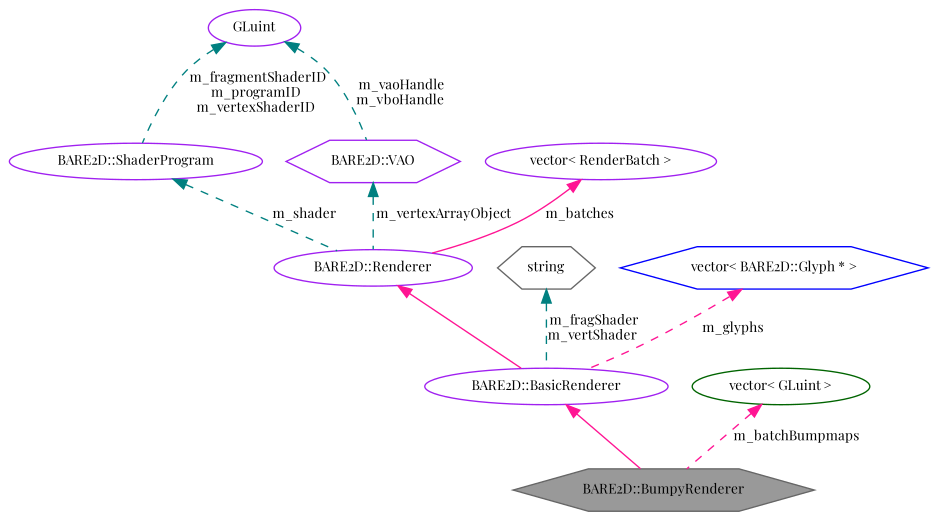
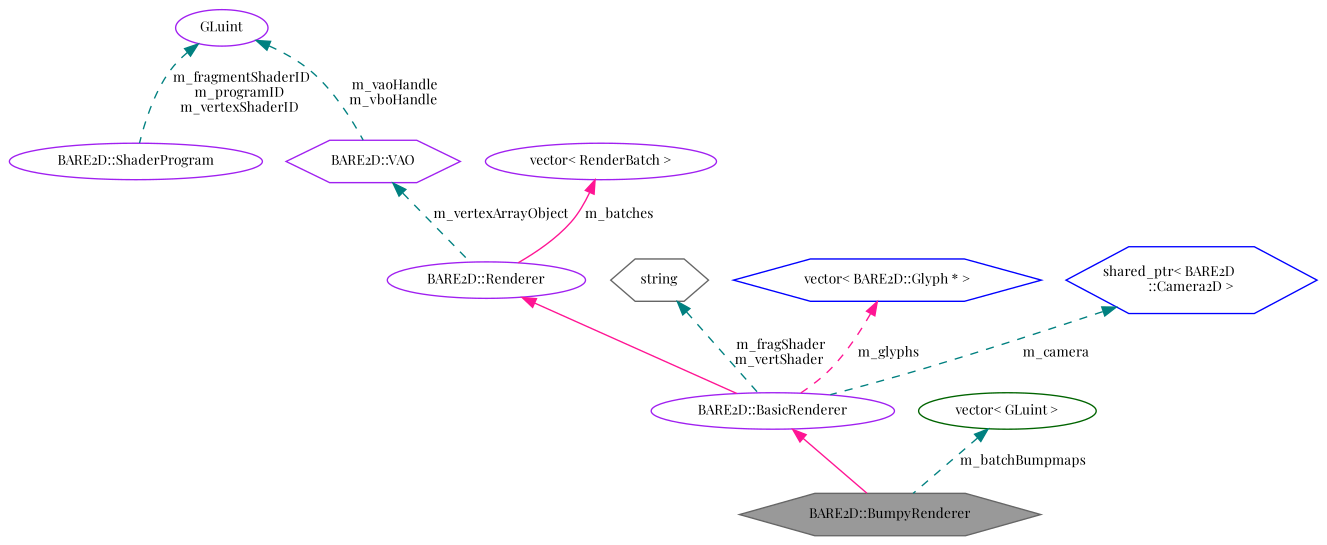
edge "BARE2D::Renderer" -> "BARE2D::ShaderProgram": removed, label "m_shader"
node "shared_ptr< BARE2D ::Camera2D >": added
edge "BARE2D::BumpyRenderer" -> "vector< GLuint >": color deeppink -> teal
